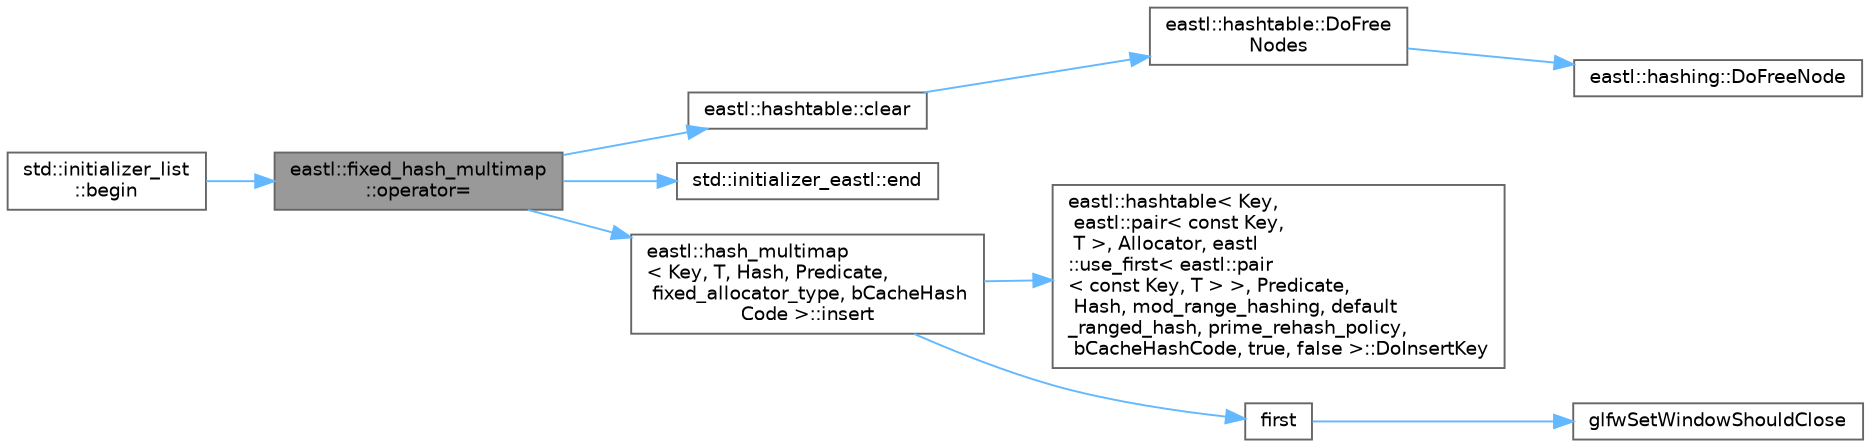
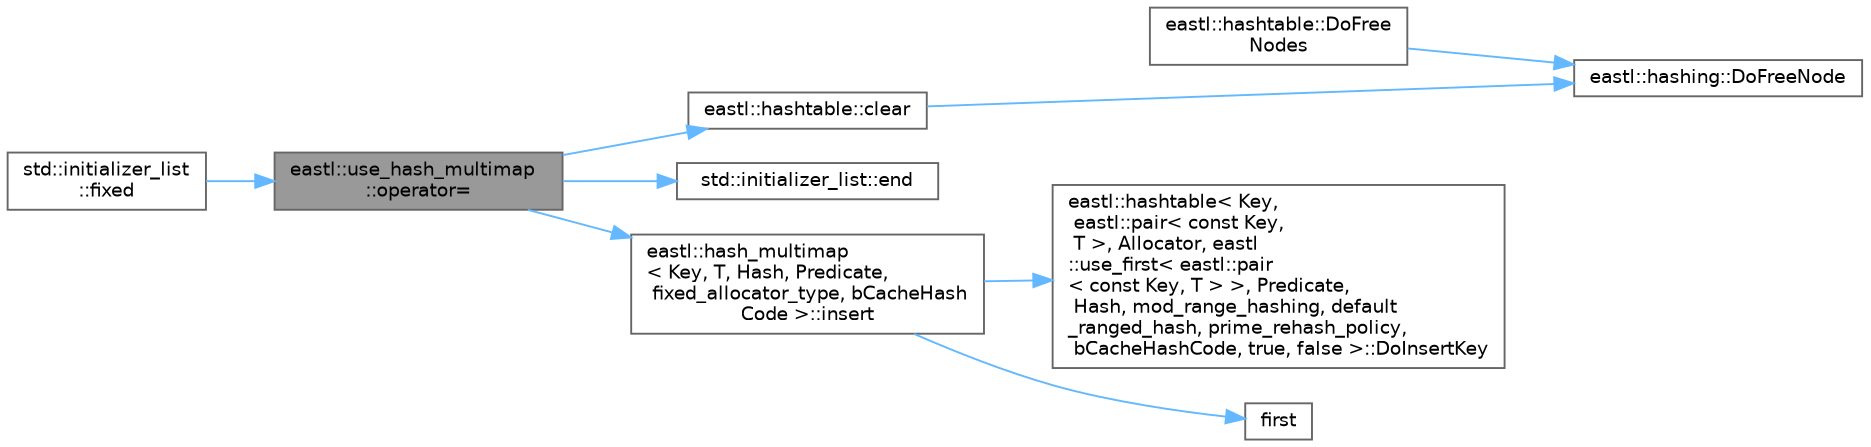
edge "eastl::hashtable::clear" -> "eastl::hashtable::DoFree Nodes": now "eastl::hashtable::clear" -> "eastl::hashing::DoFreeNode"
node "std::initializer_list ::begin": label "std::initializer_list ::begin" -> "std::initializer_list ::fixed"
node "eastl::fixed_hash_multimap ::operator=": label "eastl::fixed_hash_multimap ::operator=" -> "eastl::use_hash_multimap ::operator="
node "std::initializer_eastl::end": label "std::initializer_eastl::end" -> "std::initializer_list::end"
node "glfwSetWindowShouldClose": removed
